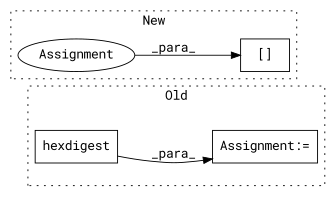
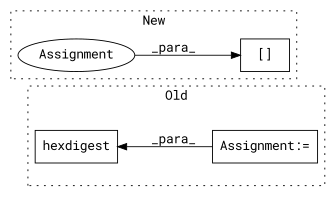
edge "hexdigest" -> "Assignment:=": reversed
